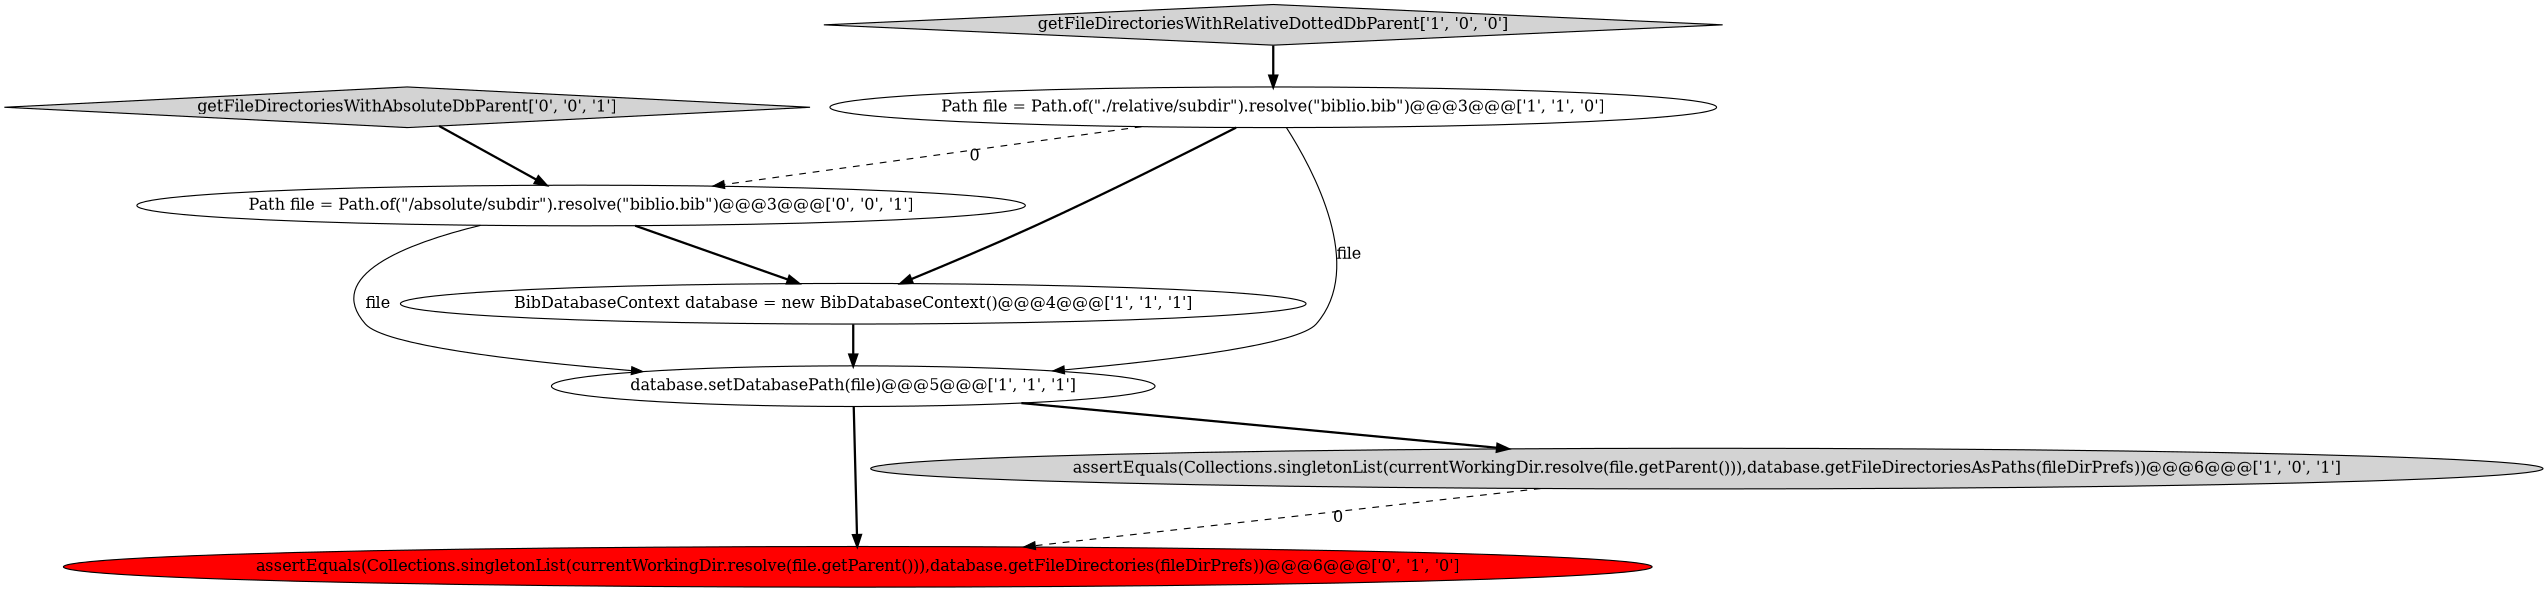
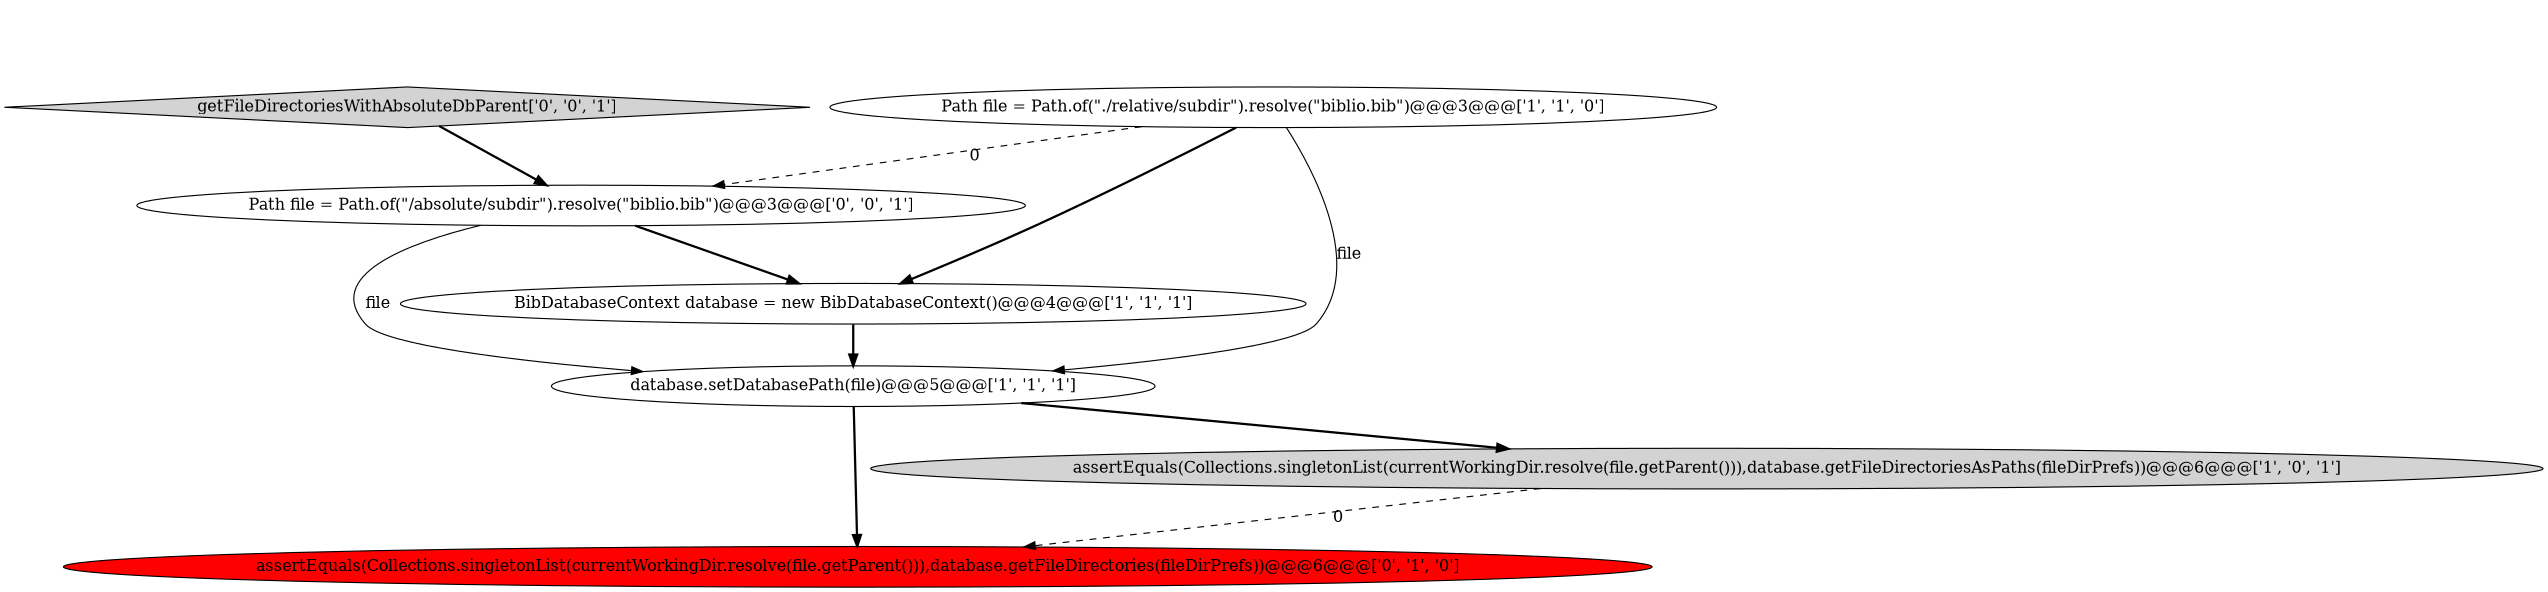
node "getFileDirectoriesWithRelativeDottedDbParent['1', '0', '0']": removed
